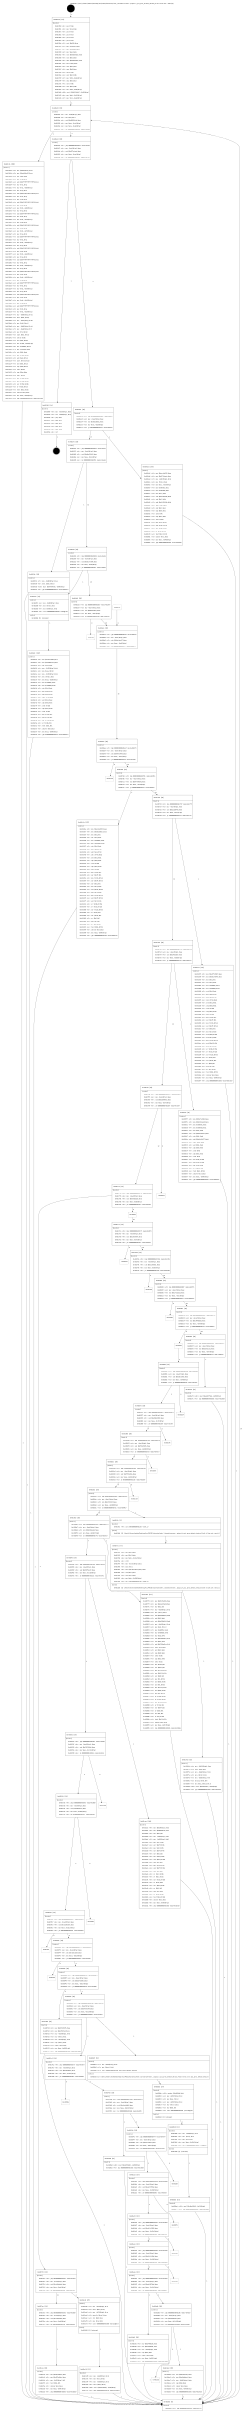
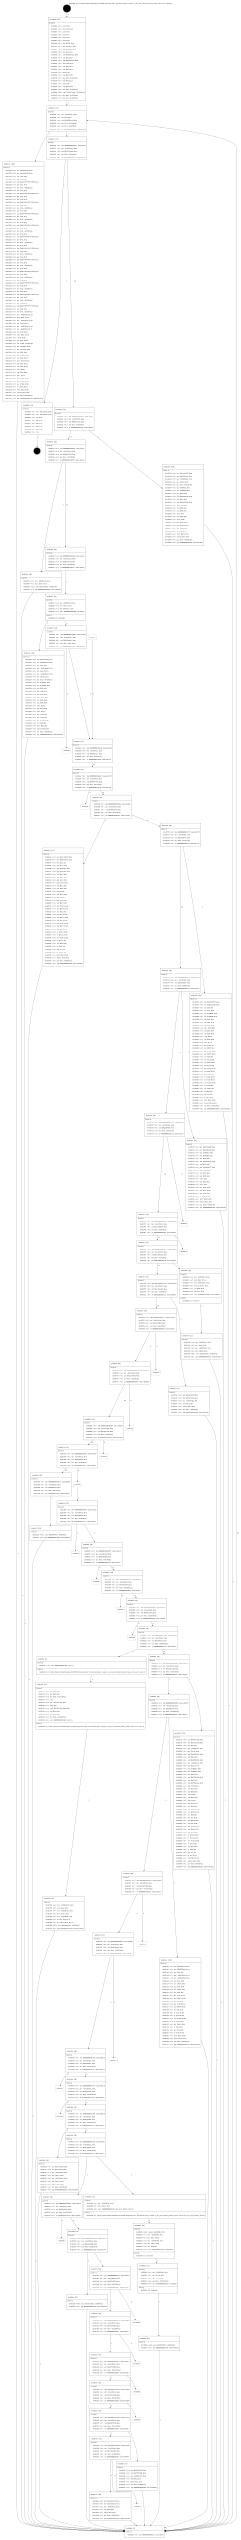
edge "0x401696 [28]" -> "0x4016b2 [28]": now "0x401dfc [16]" -> "0x4016b2 [28]"
edge "0x4023ea" -> "0x4017ca [28]": now "0x4017ae [28]" -> "0x4017ca [28]"
